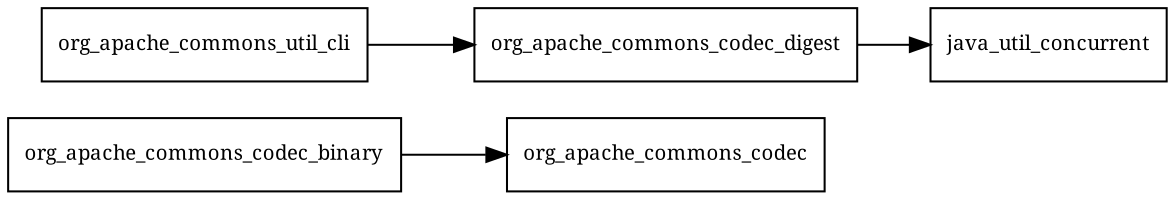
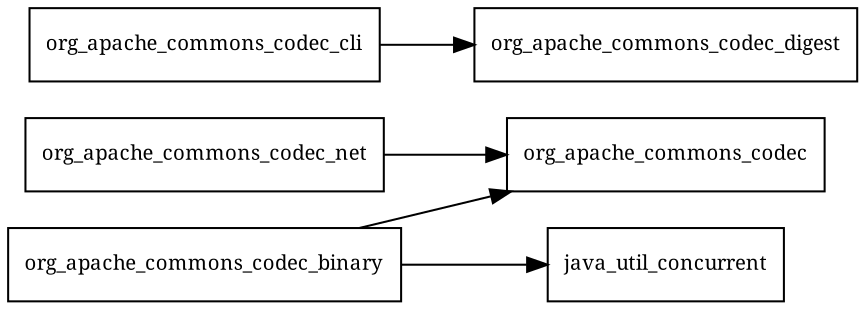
node "org_apache_commons_util_cli": label "org_apache_commons_util_cli" -> "org_apache_commons_codec_cli"
edge "org_apache_commons_codec_digest" -> "java_util_concurrent": now "org_apache_commons_codec_binary" -> "java_util_concurrent"
node "org_apache_commons_codec_net": added
